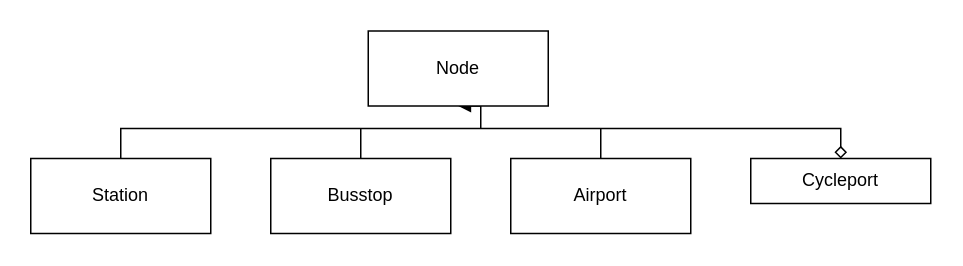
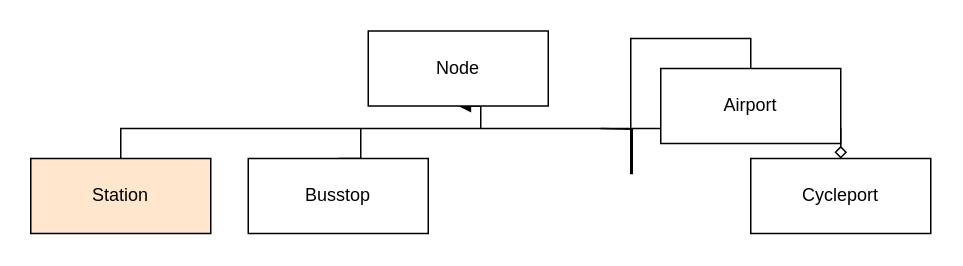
node "Cycleport": size 180x45 -> 180x75
node "Station": fillcolor #ffffff -> #ffe6cc
node "Busstop": moved (361, 196) -> (338, 196)
node "Airport": moved (601, 196) -> (751, 106)
